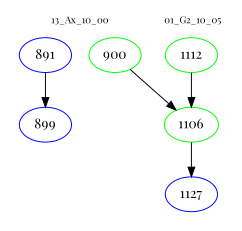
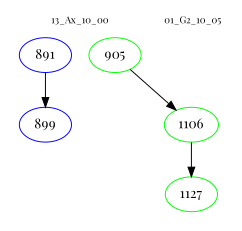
node "900": label "900" -> "905"
node "1112": removed
node "1127": color blue -> green
